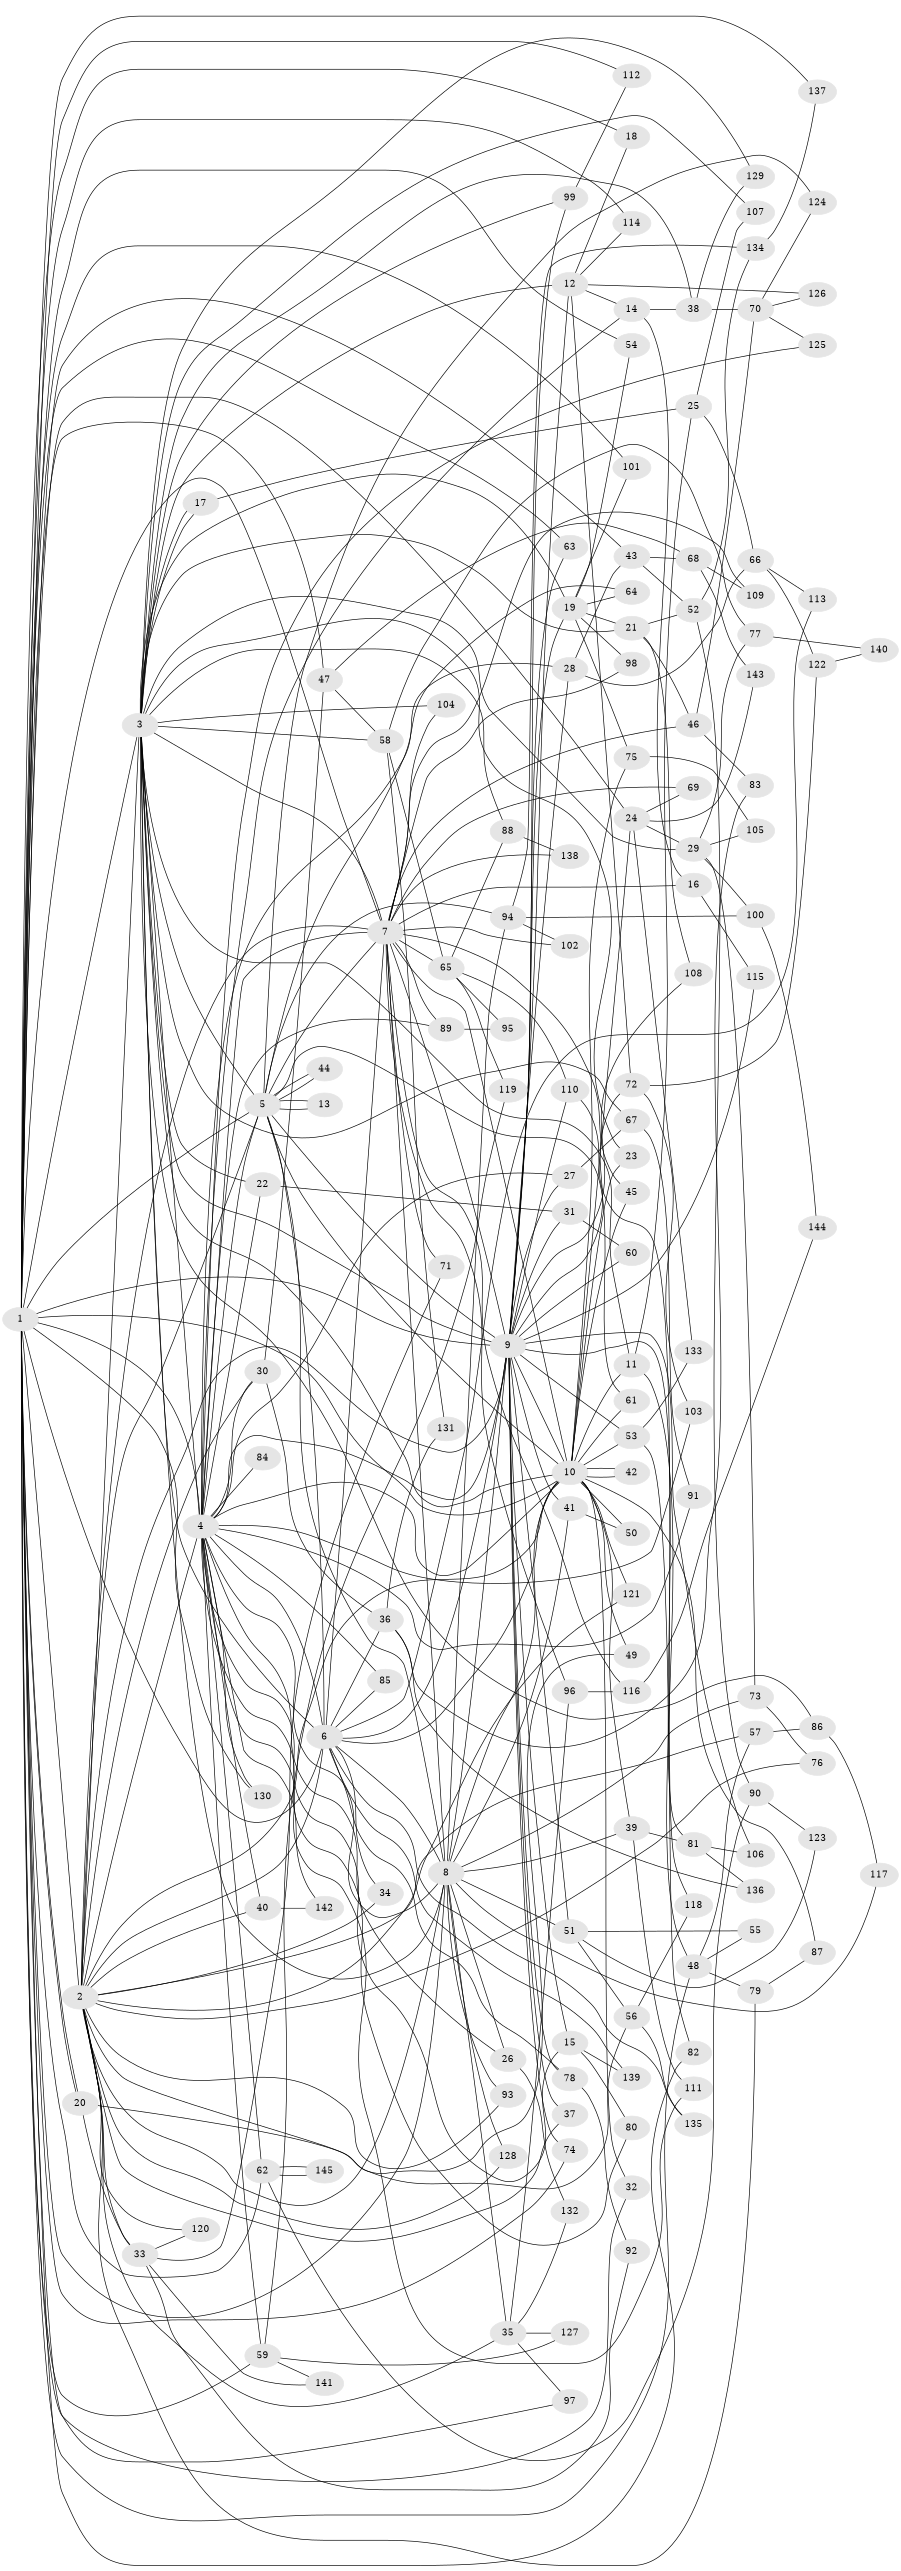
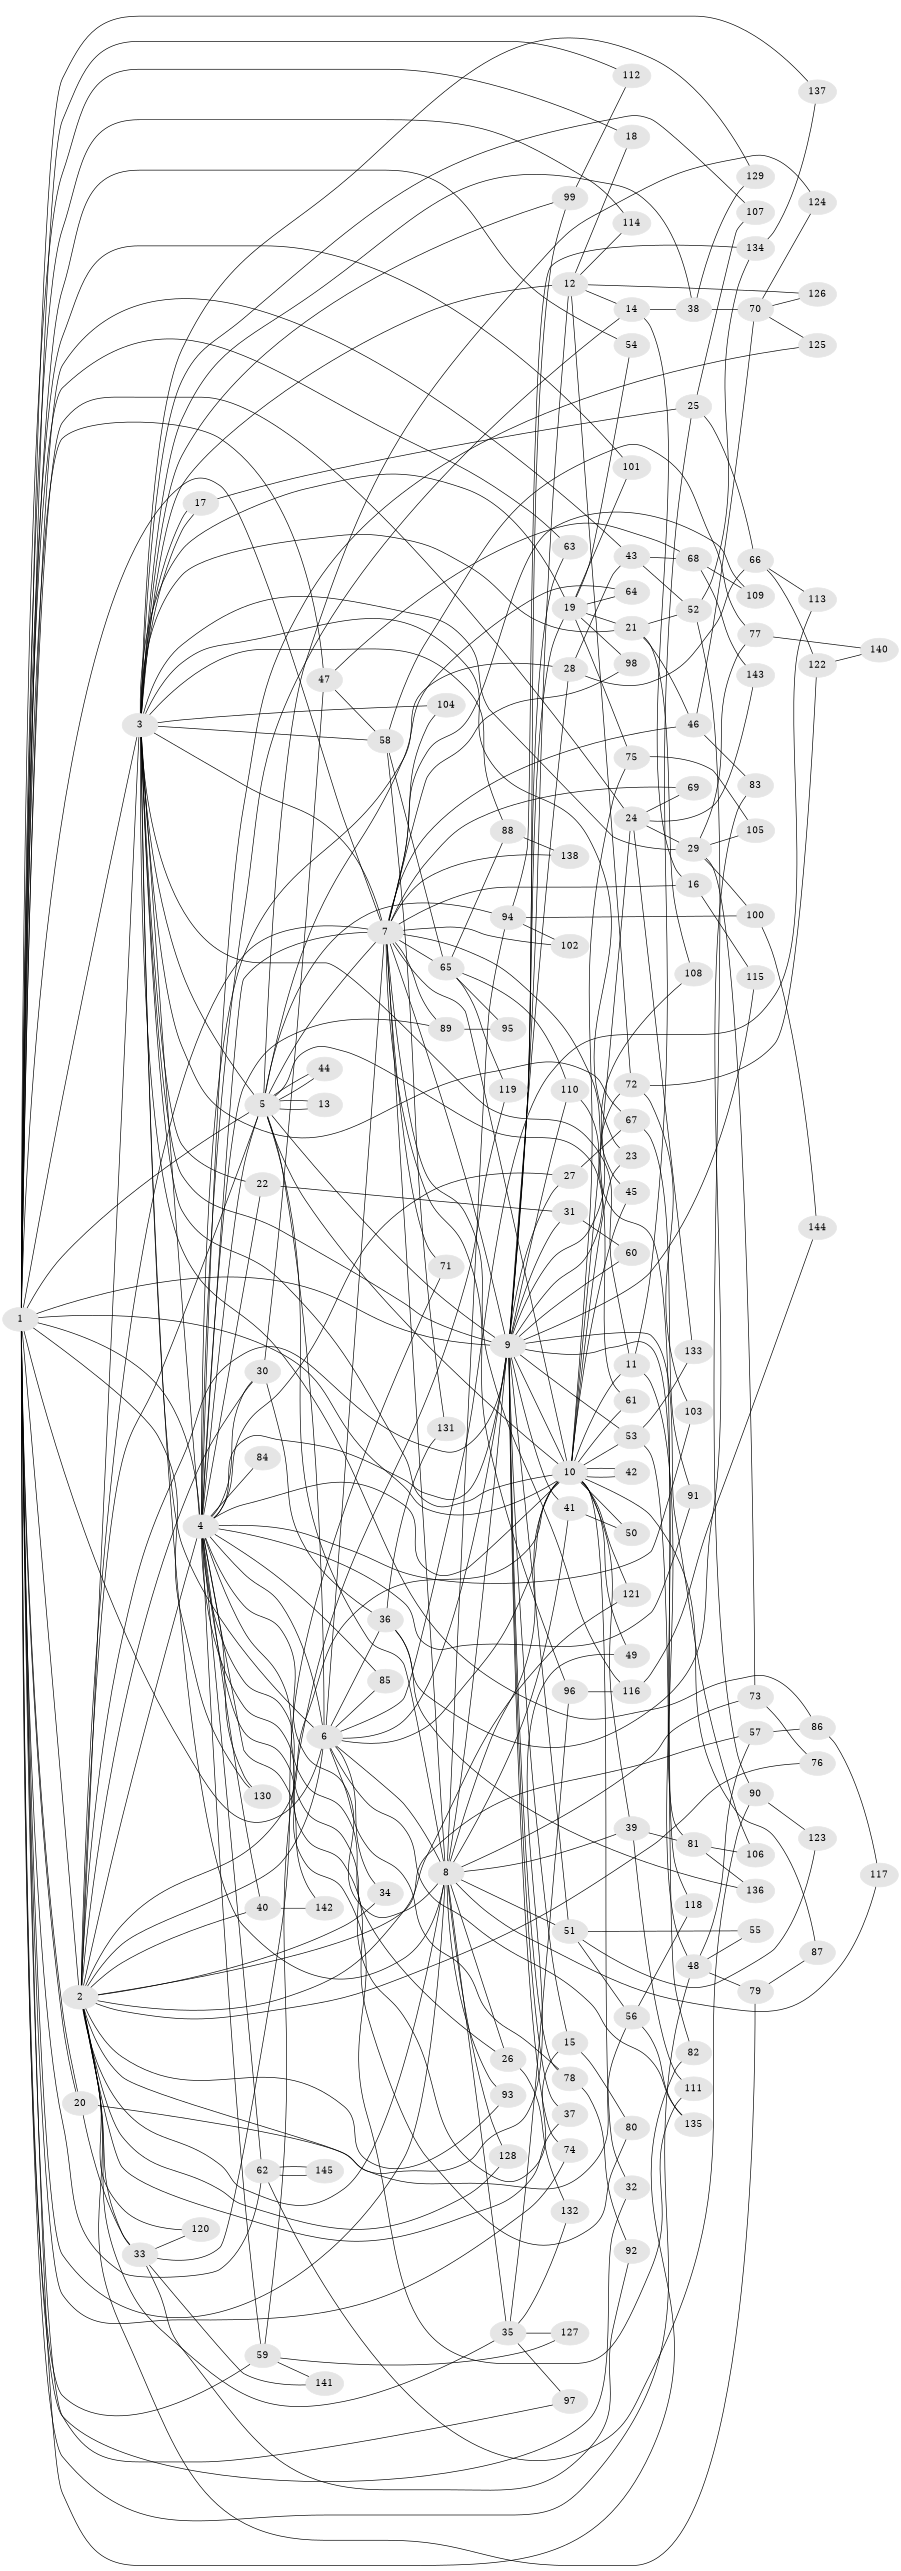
node "139": removed
